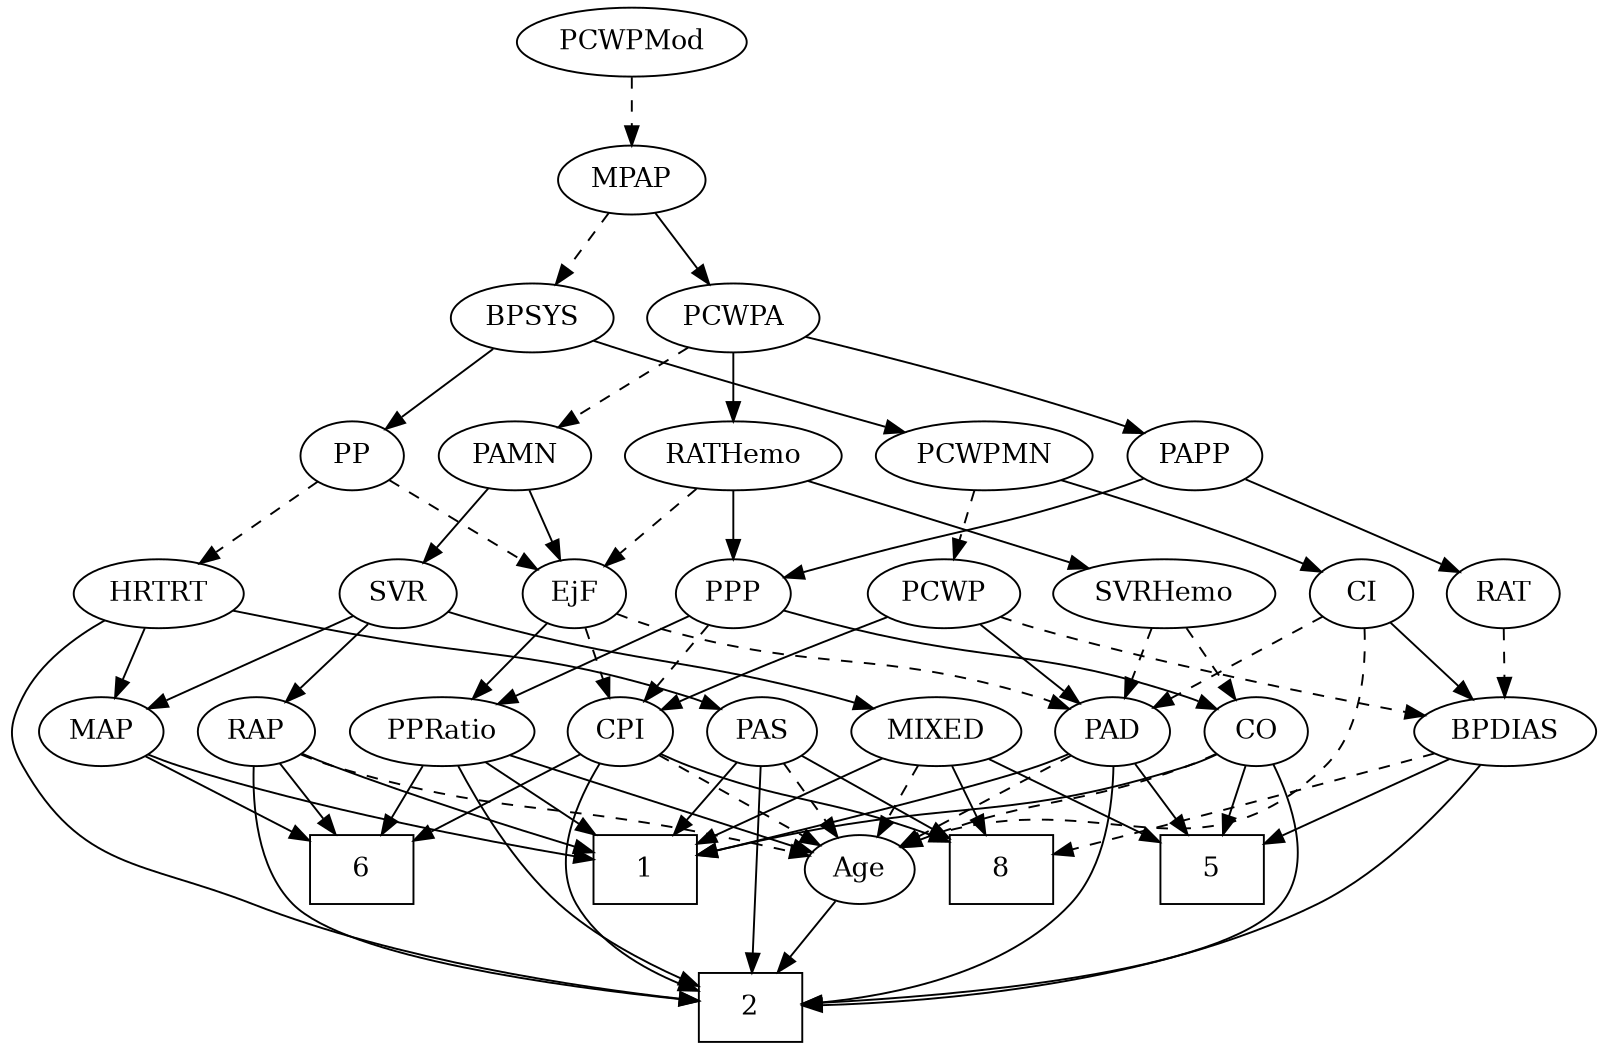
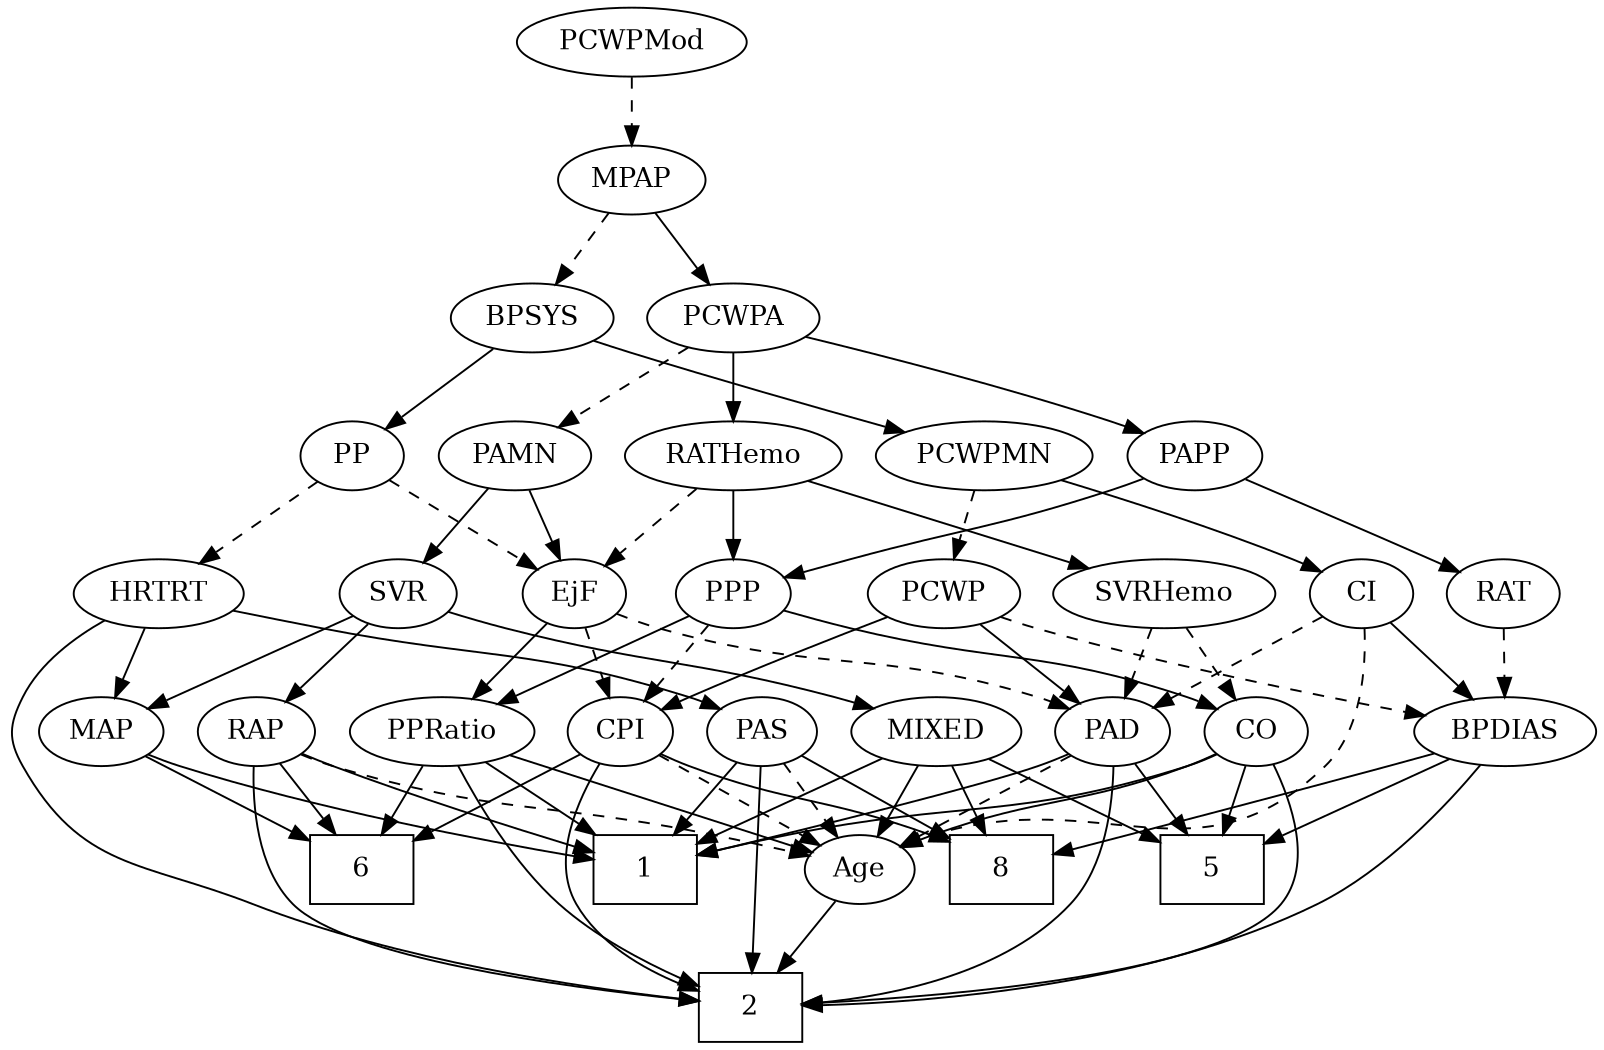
edge "MIXED" -> "Age": style dashed -> solid
edge "CO" -> "Age": style dashed -> solid
edge "BPDIAS" -> "8": style dashed -> solid
